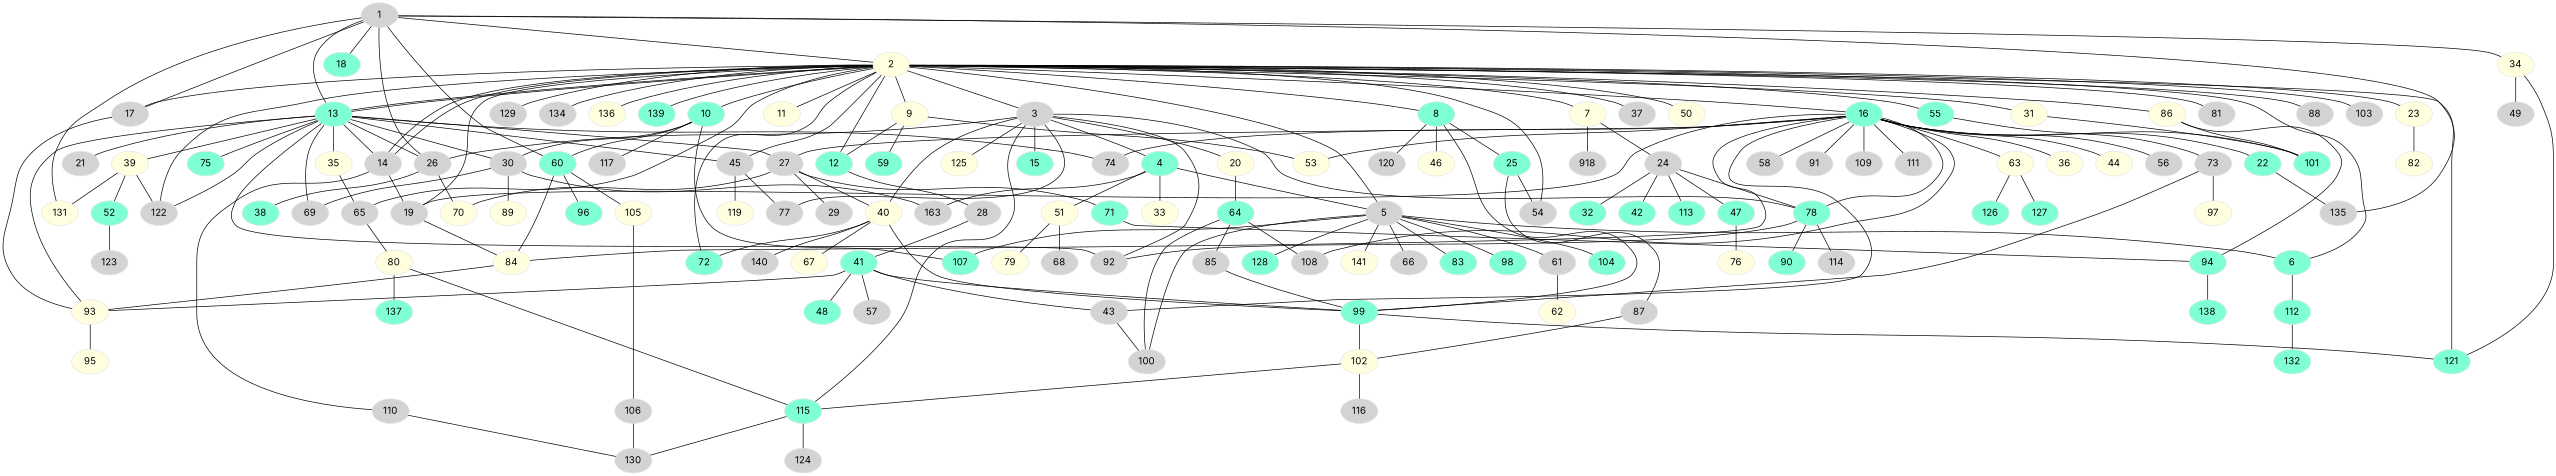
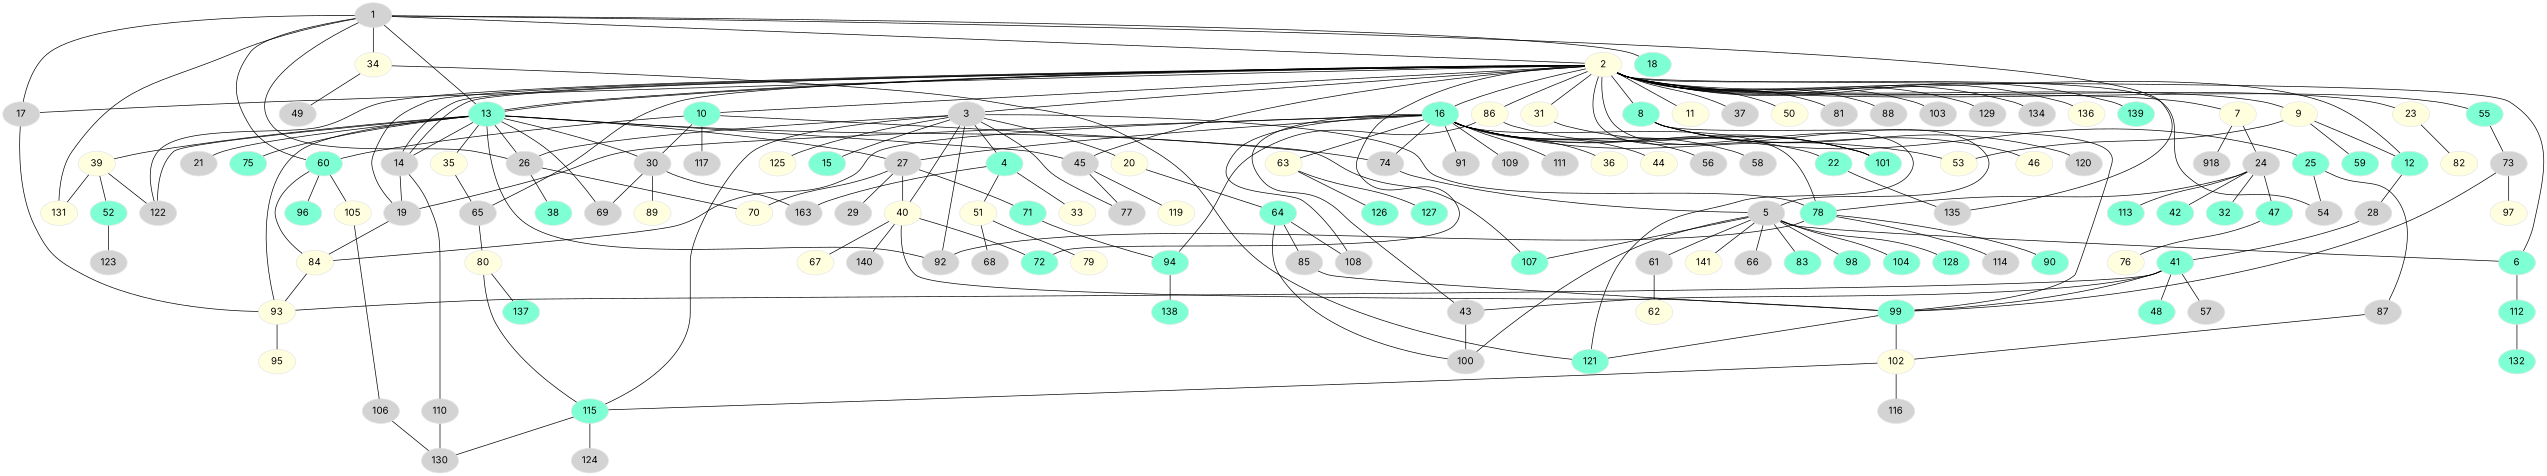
edge "4" -- "5": now "74" -- "5"
